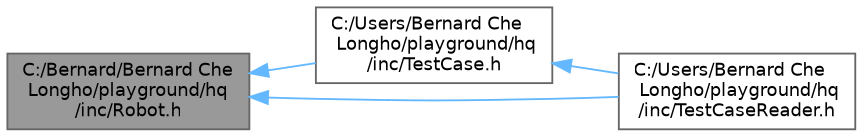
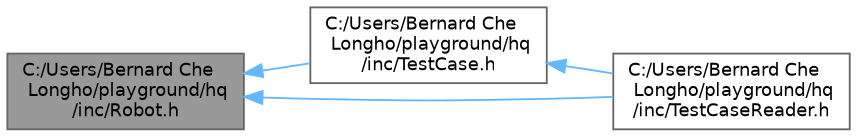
node "C:/Bernard/Bernard Che Longho/playground/hq /inc/Robot.h": label "C:/Bernard/Bernard Che Longho/playground/hq /inc/Robot.h" -> "C:/Users/Bernard Che Longho/playground/hq /inc/Robot.h"
